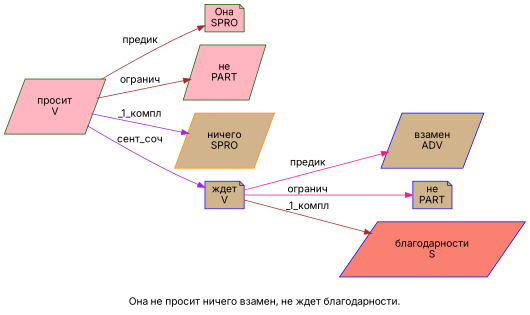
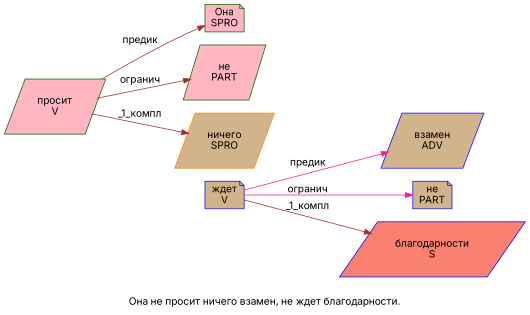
edge "просит V" -> "ничего SPRO": color purple -> brown
edge "просит V" -> "ждет V": removed, label "сент_соч"
